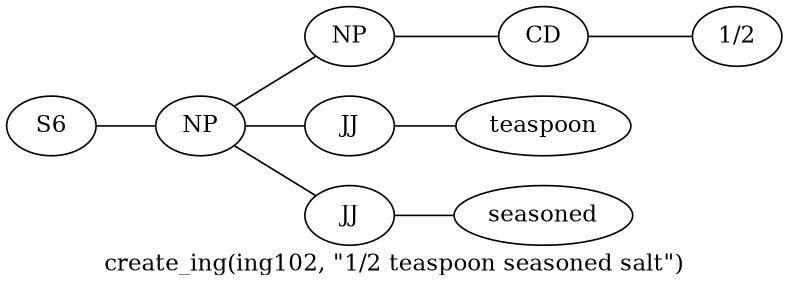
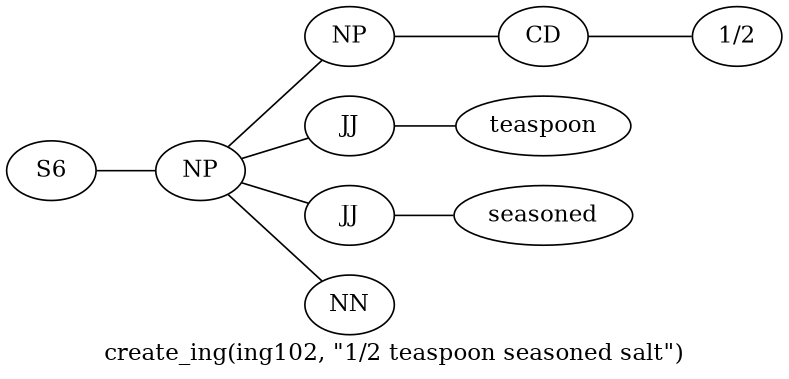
node "NN": added
